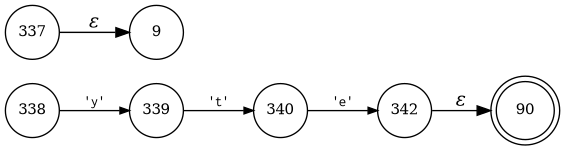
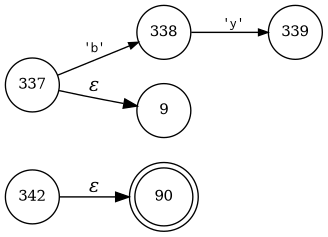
edge "337" -> "338": added, label "'b'"
node "340": removed
